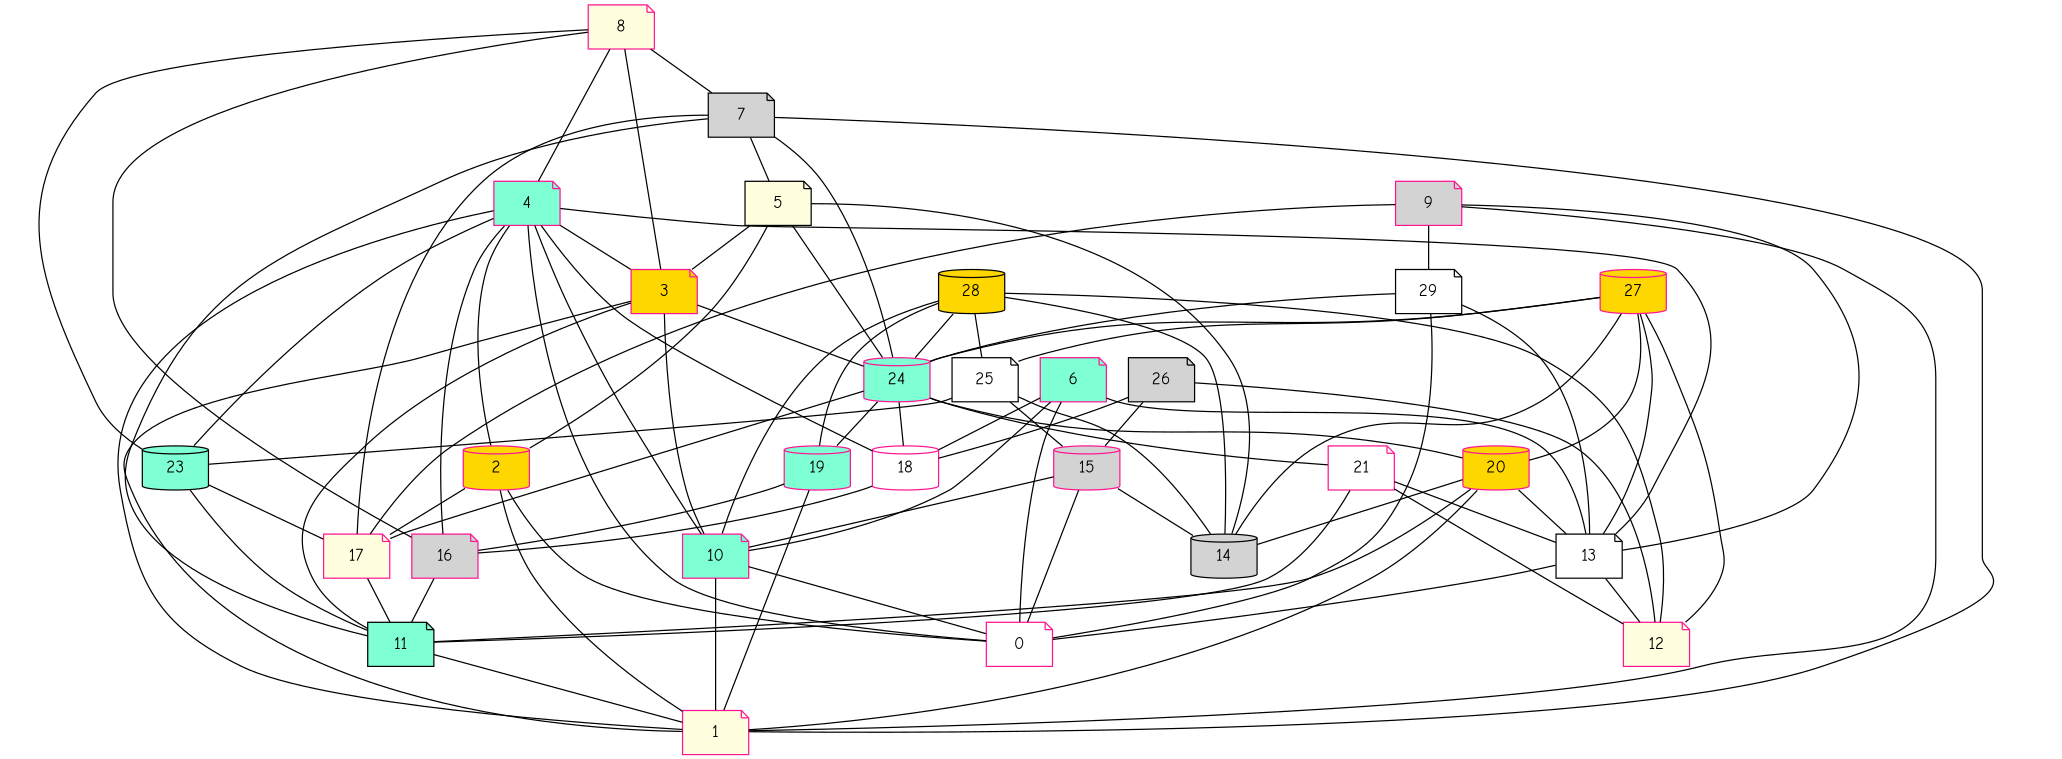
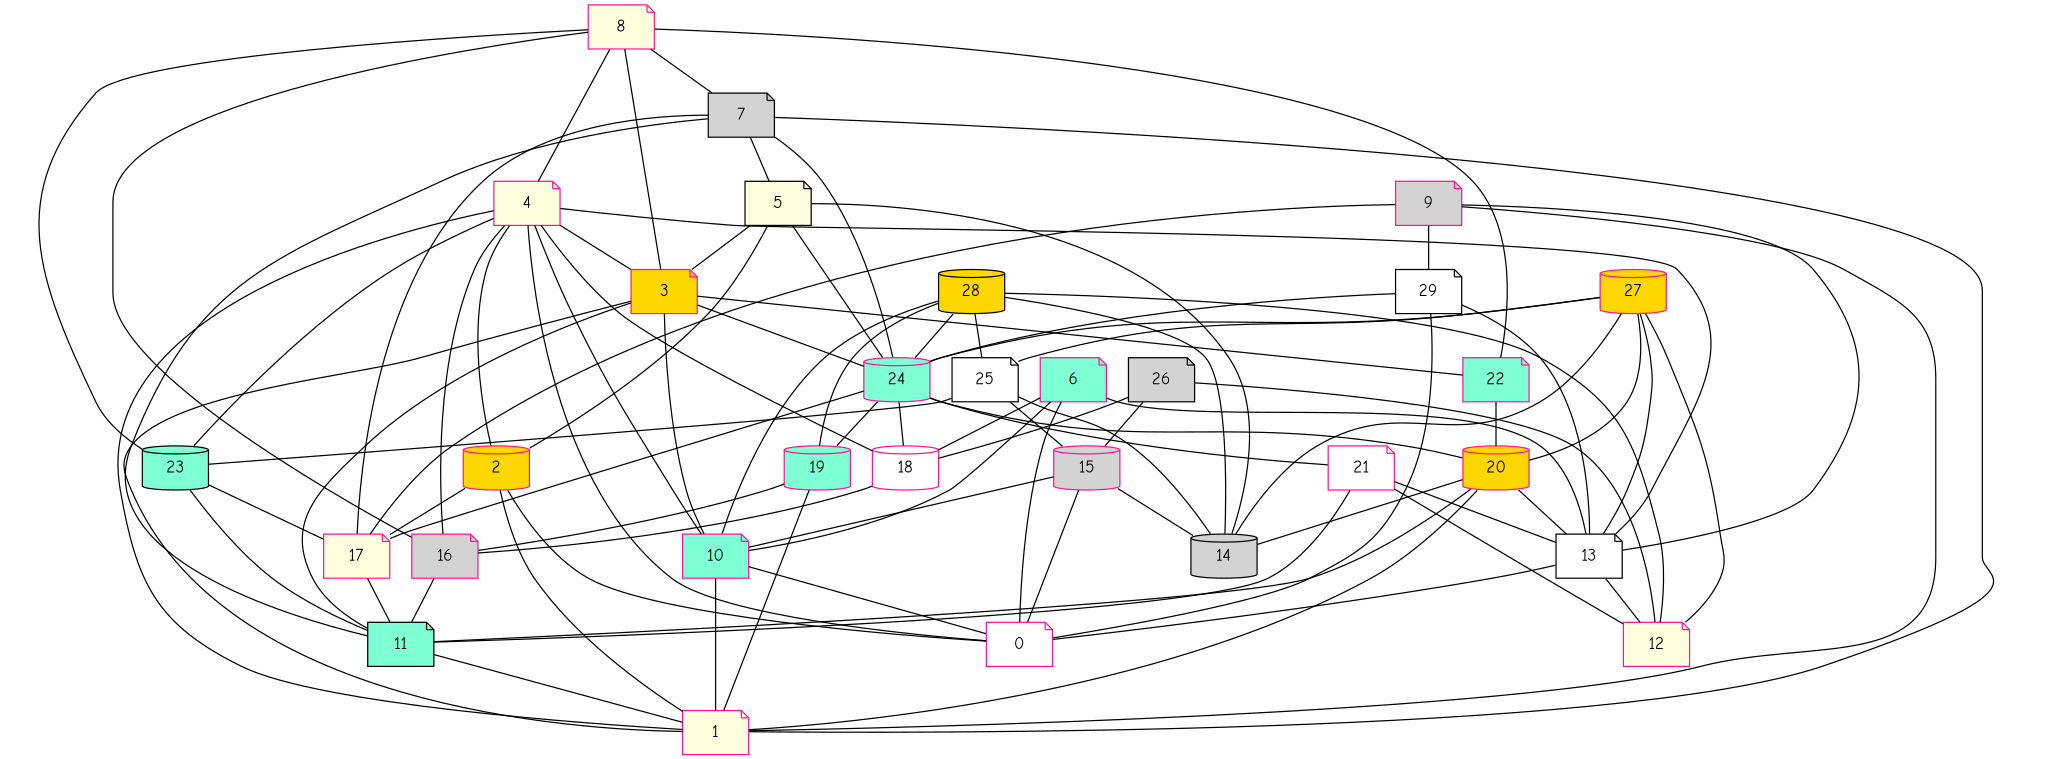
node "4": fillcolor aquamarine -> lightyellow
node "22": added
